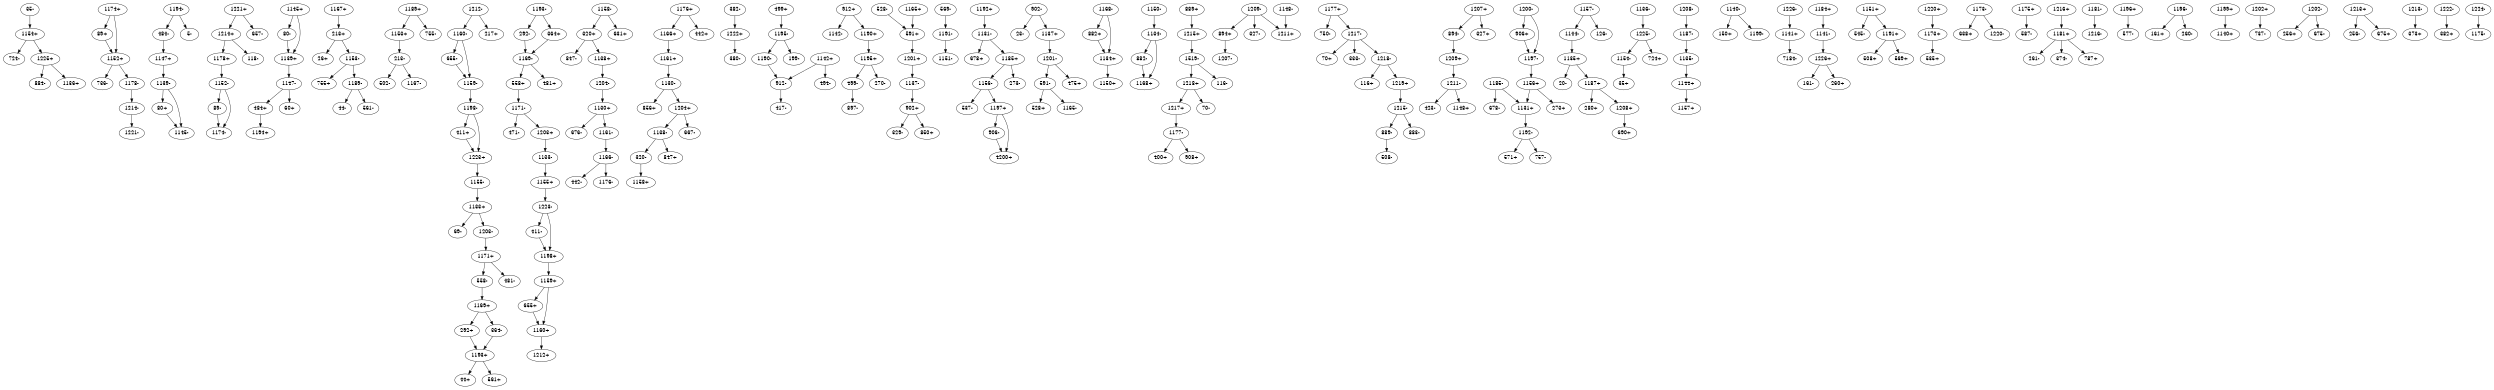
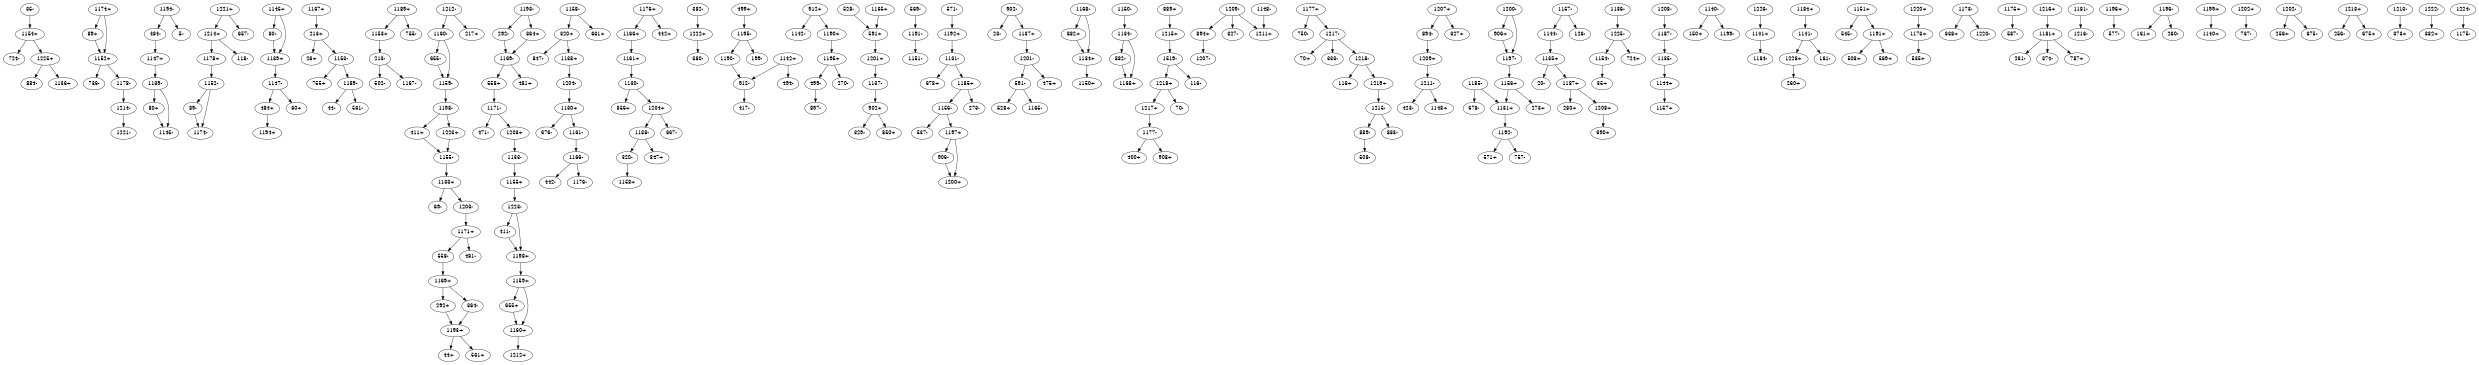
node "571-": added
node "7184-": label "7184-" -> "1184-"
edge "1226+" -> "161-": now "1141-" -> "161-"
edge "411+" -> "1223+": now "411+" -> "1155-"
node "4200+": label "4200+" -> "1200+"
